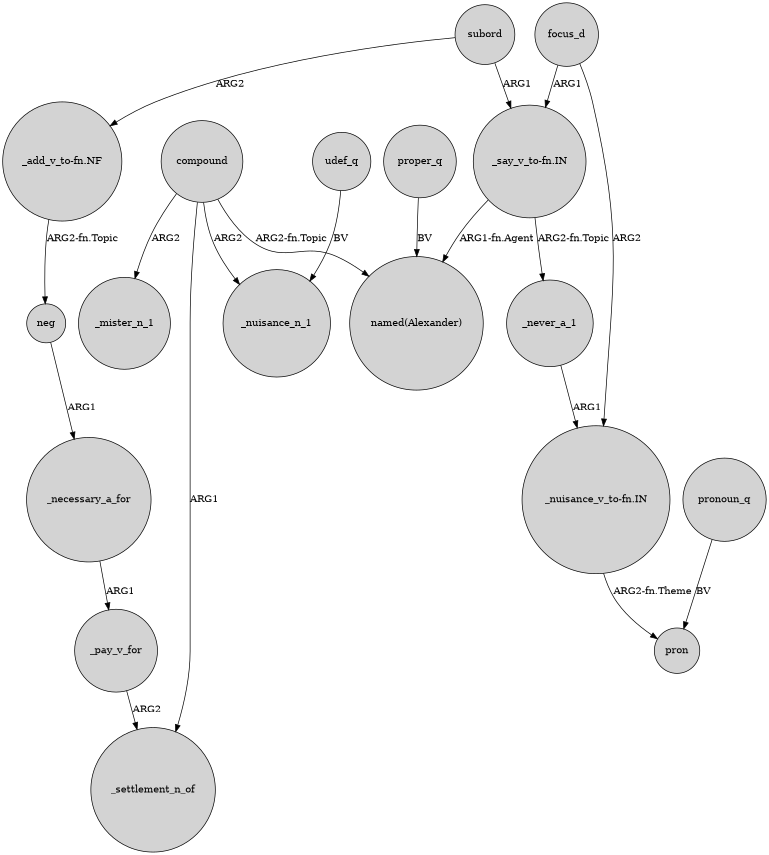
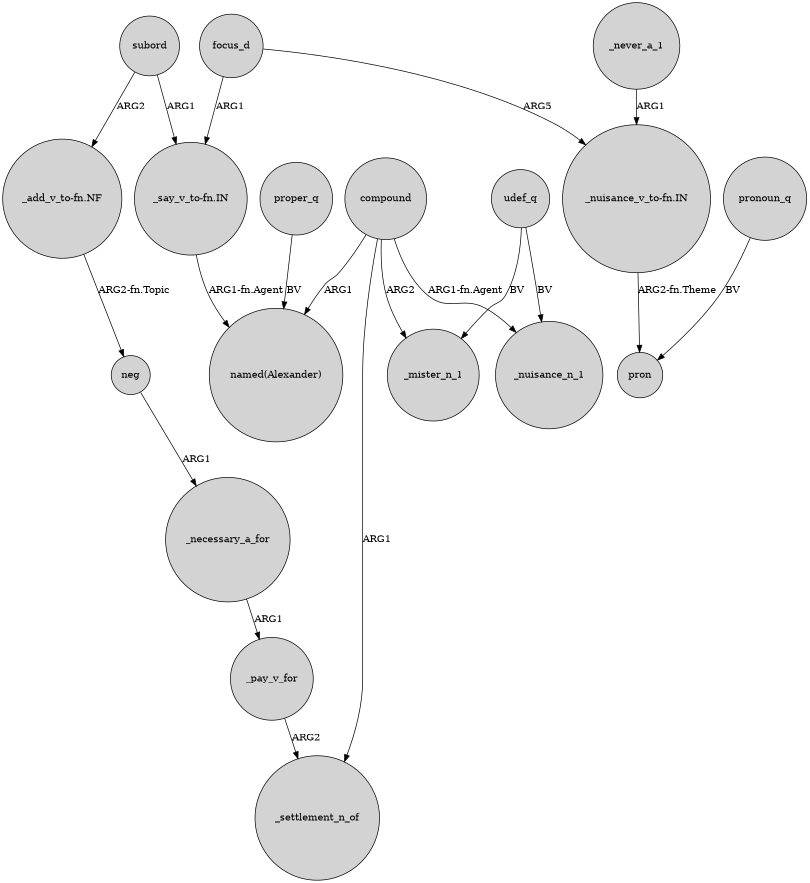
edge "compound" -> "_nuisance_n_1": label "ARG2" -> "ARG1-fn.Agent"
edge "compound" -> "named(Alexander)": label "ARG2-fn.Topic" -> "ARG1"
edge "focus_d" -> "_nuisance_v_to-fn.IN": label "ARG2" -> "ARG5"
edge "_say_v_to-fn.IN" -> "_never_a_1": removed, label "ARG2-fn.Topic"
edge "udef_q" -> "_mister_n_1": added, label "BV"
